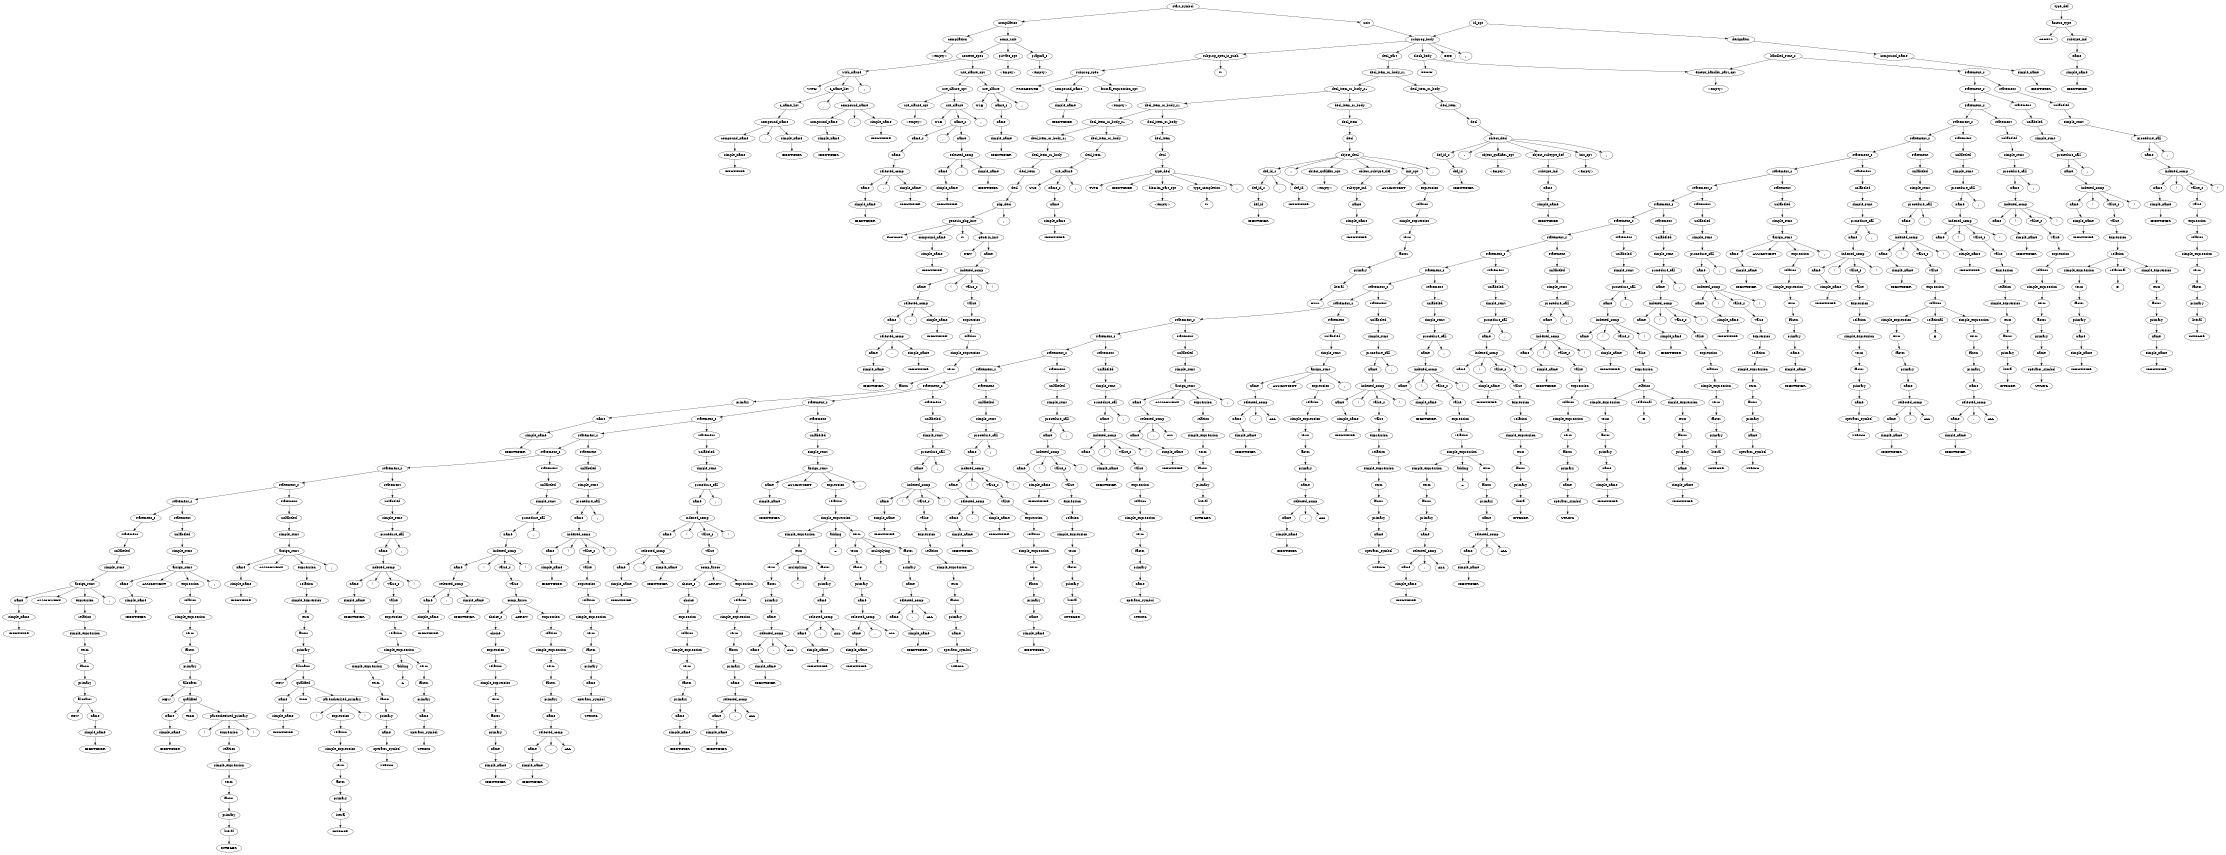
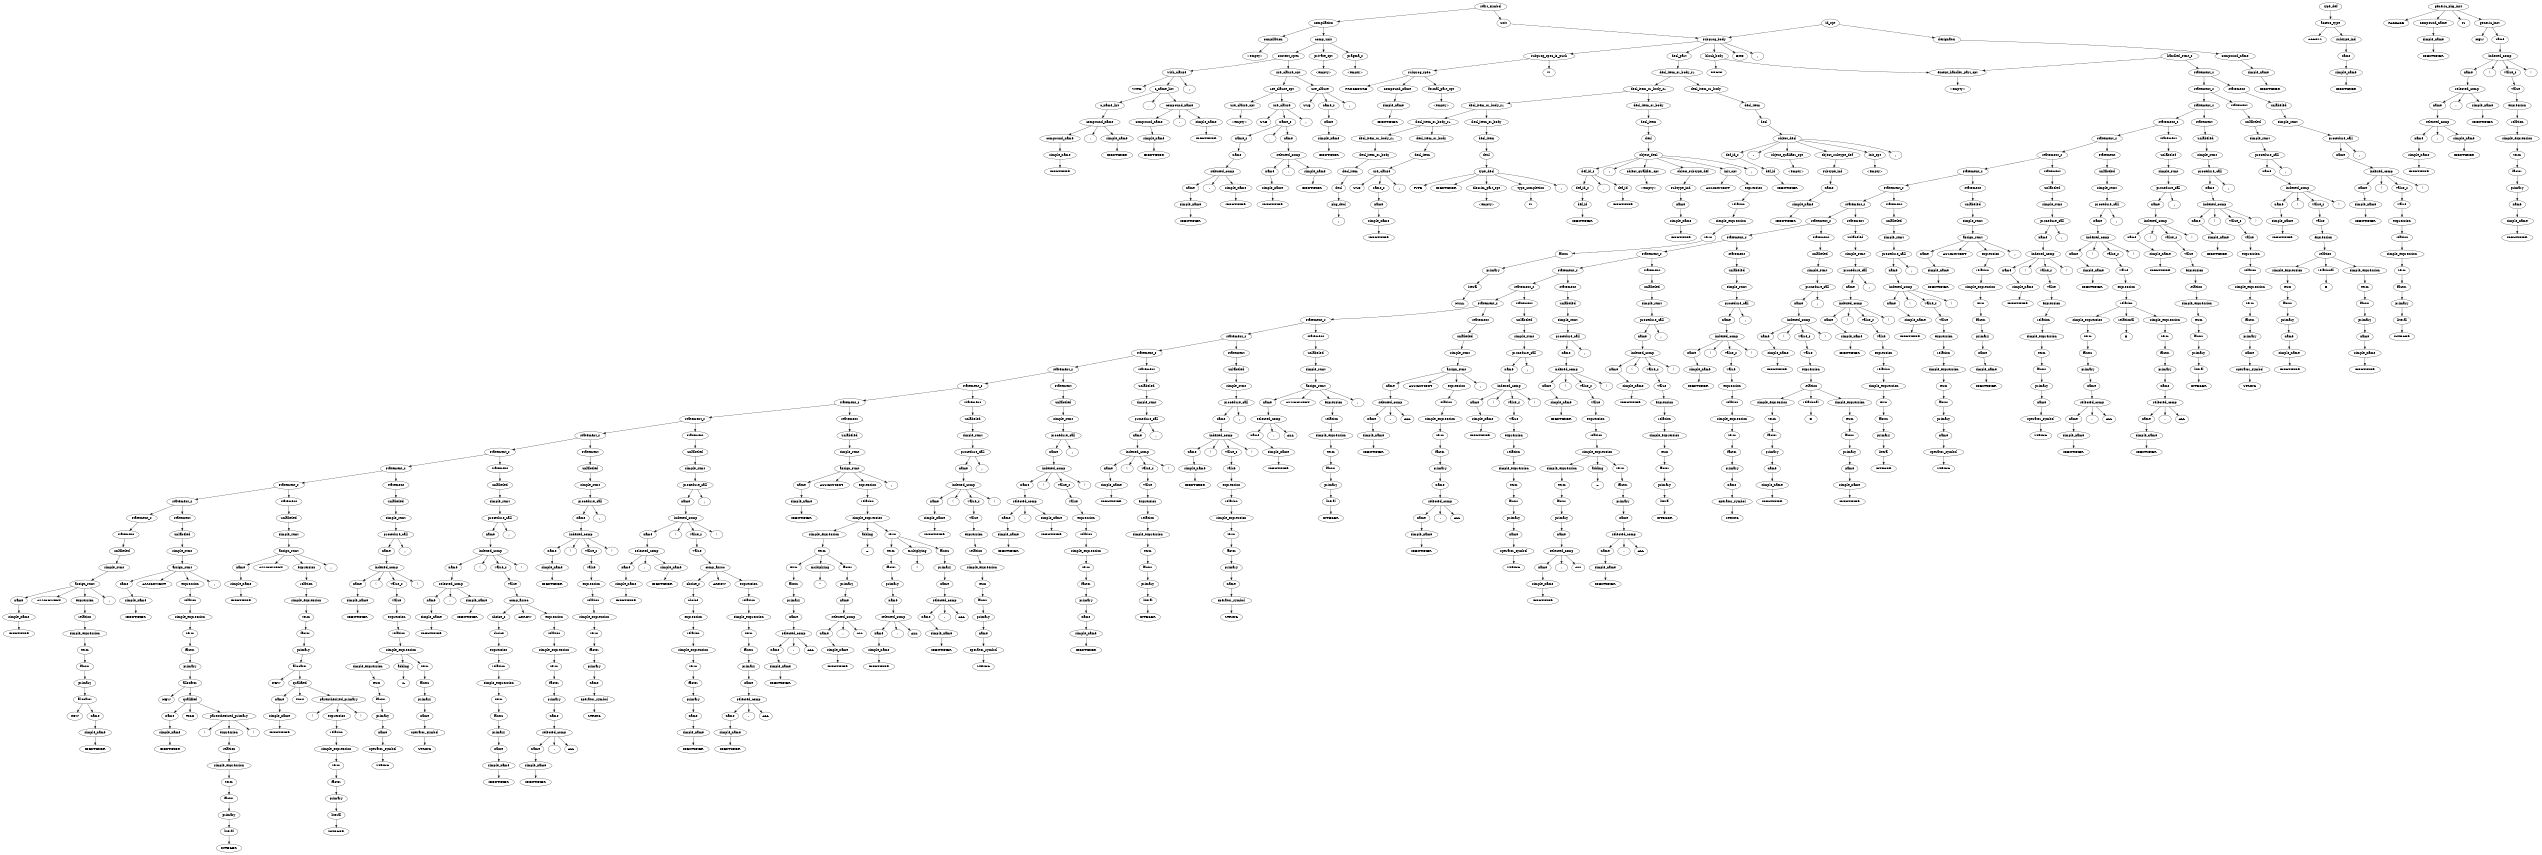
node "formal_expression_opt": label "formal_expression_opt" -> "formal_part_opt"
edge "pkg_decl" -> "generic_pkg_inst": removed
